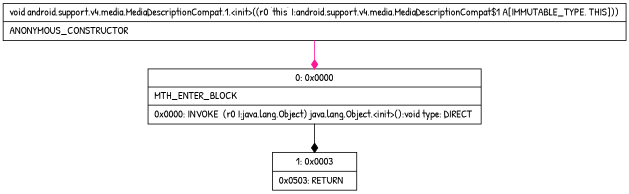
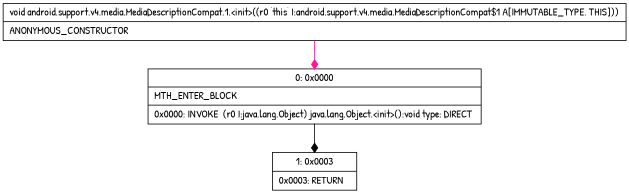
node "1: 0x0003": text "0x0503: RETURN" -> "0x0003: RETURN"
